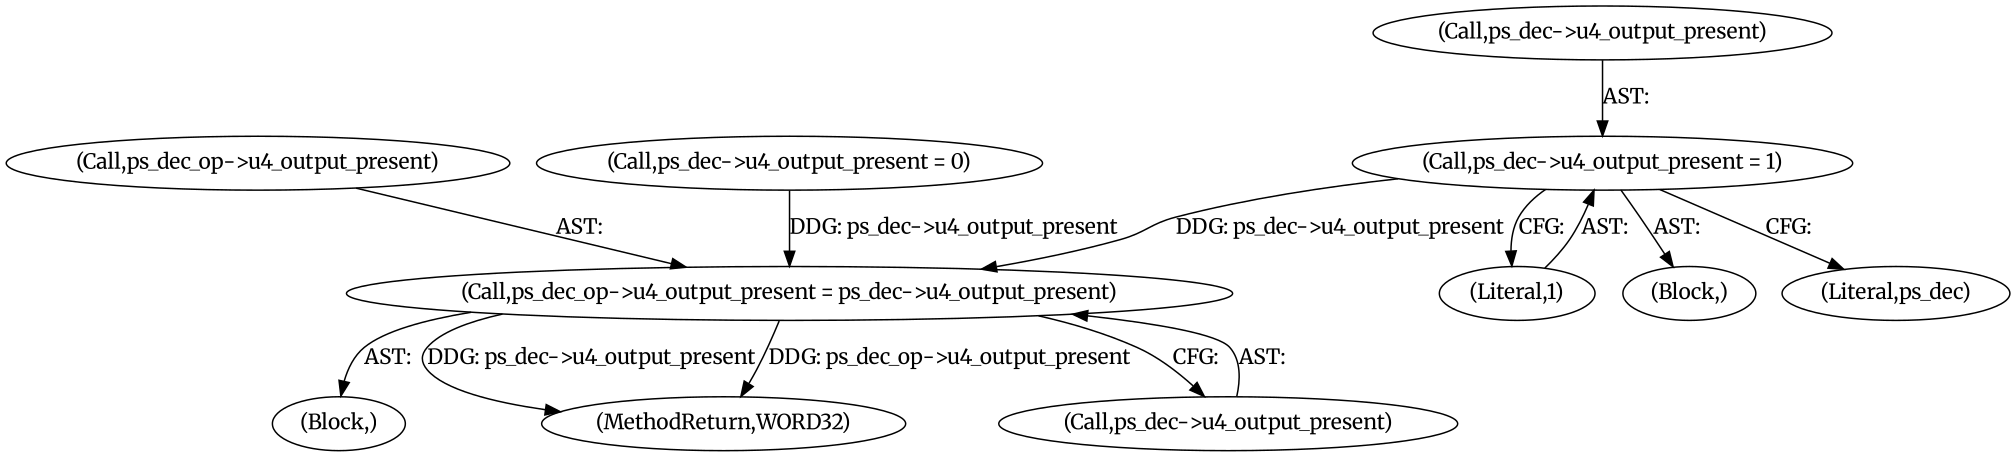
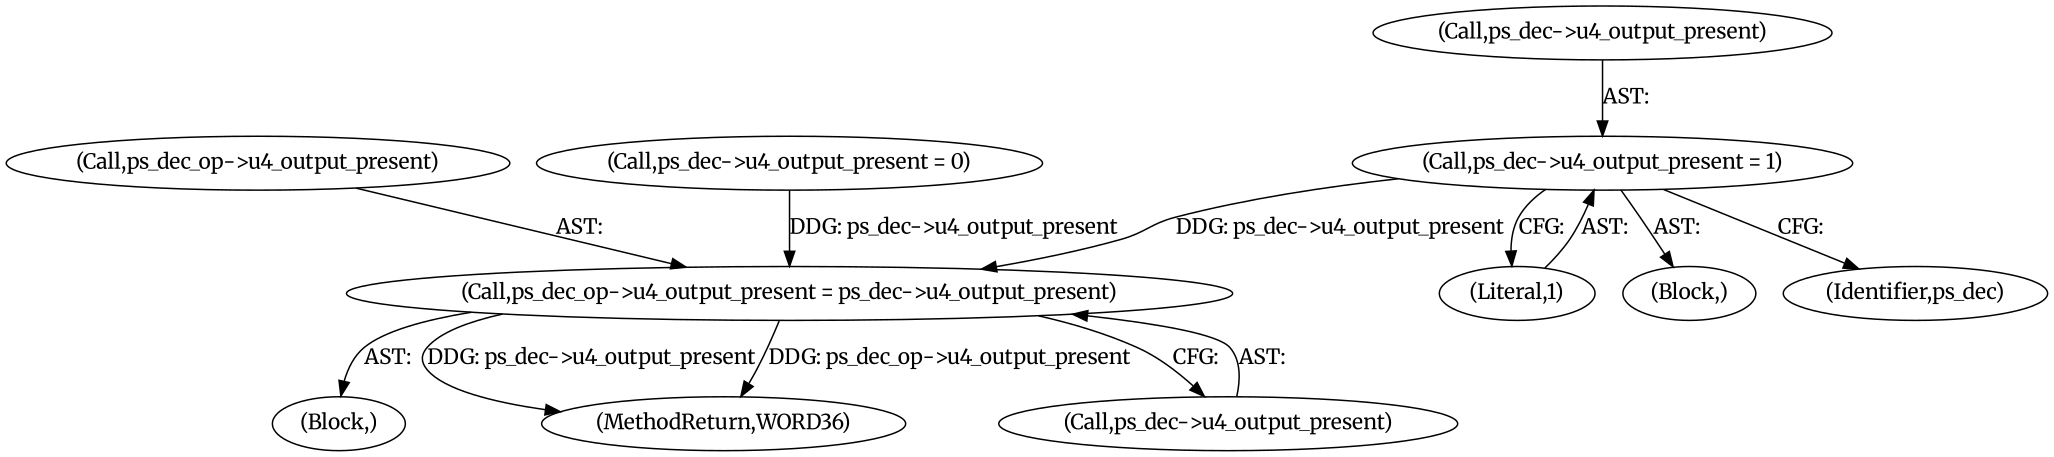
node "(Literal,ps_dec)": label "(Literal,ps_dec)" -> "(Identifier,ps_dec)"
node "(MethodReturn,WORD32)": label "(MethodReturn,WORD32)" -> "(MethodReturn,WORD36)"
